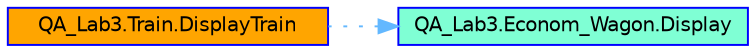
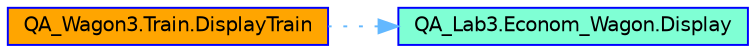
node "QA_Lab3.Train.DisplayTrain": label "QA_Lab3.Train.DisplayTrain" -> "QA_Wagon3.Train.DisplayTrain"
